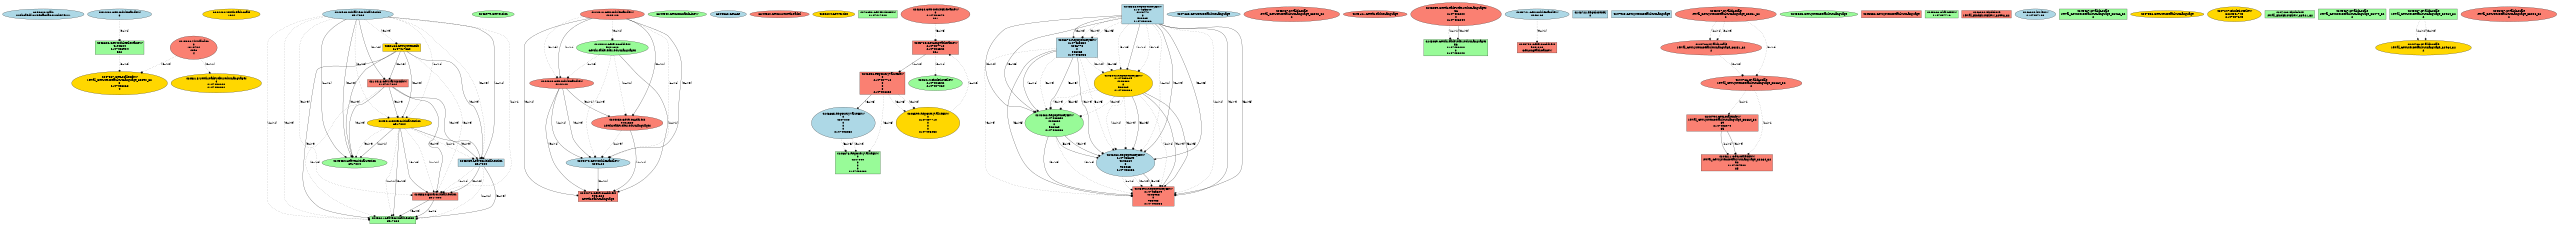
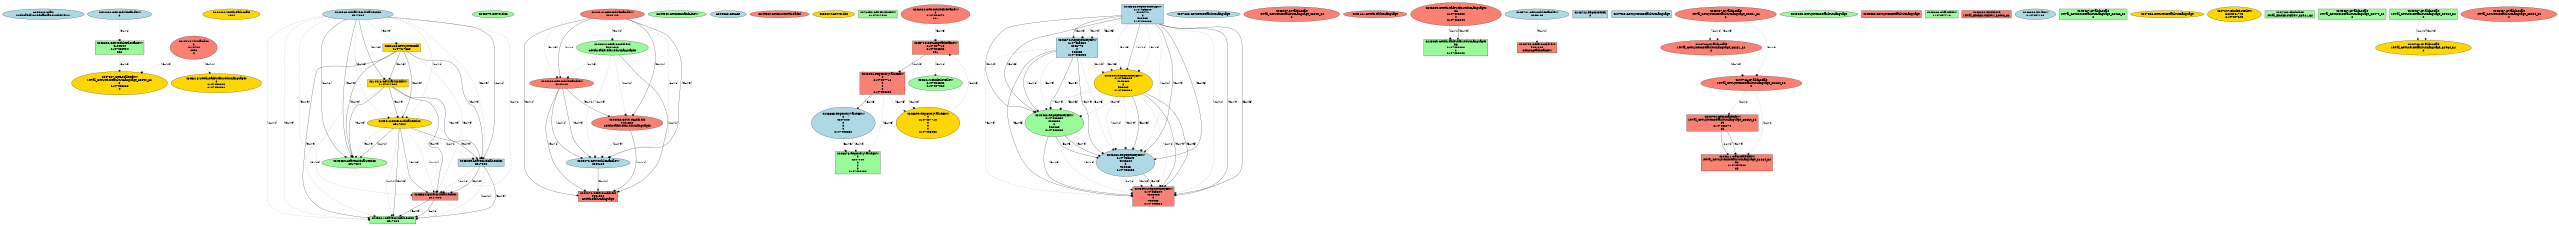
node "4214413.GetStartupInfoW 2147417624": fillcolor salmon -> gold
